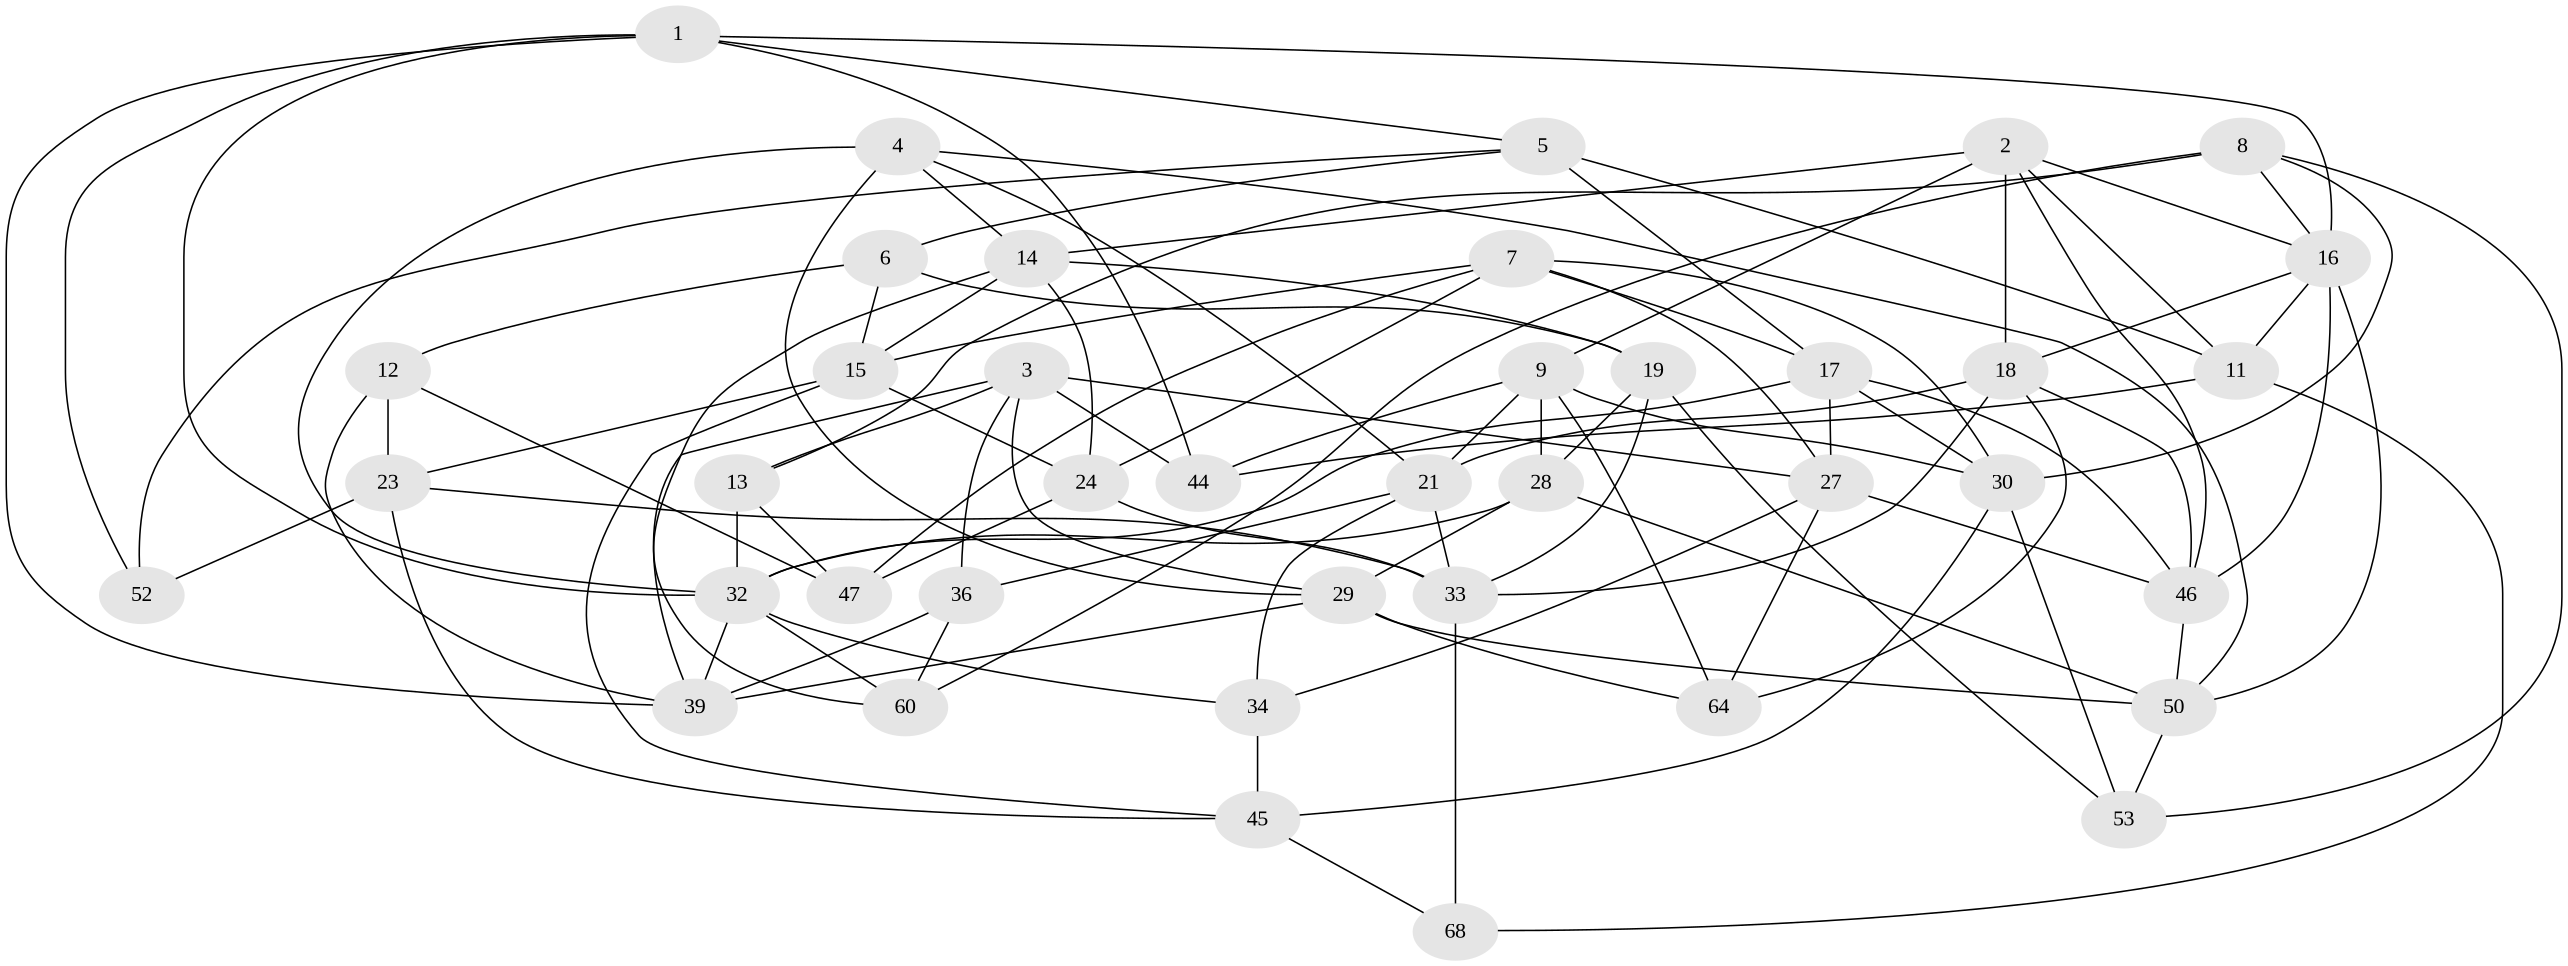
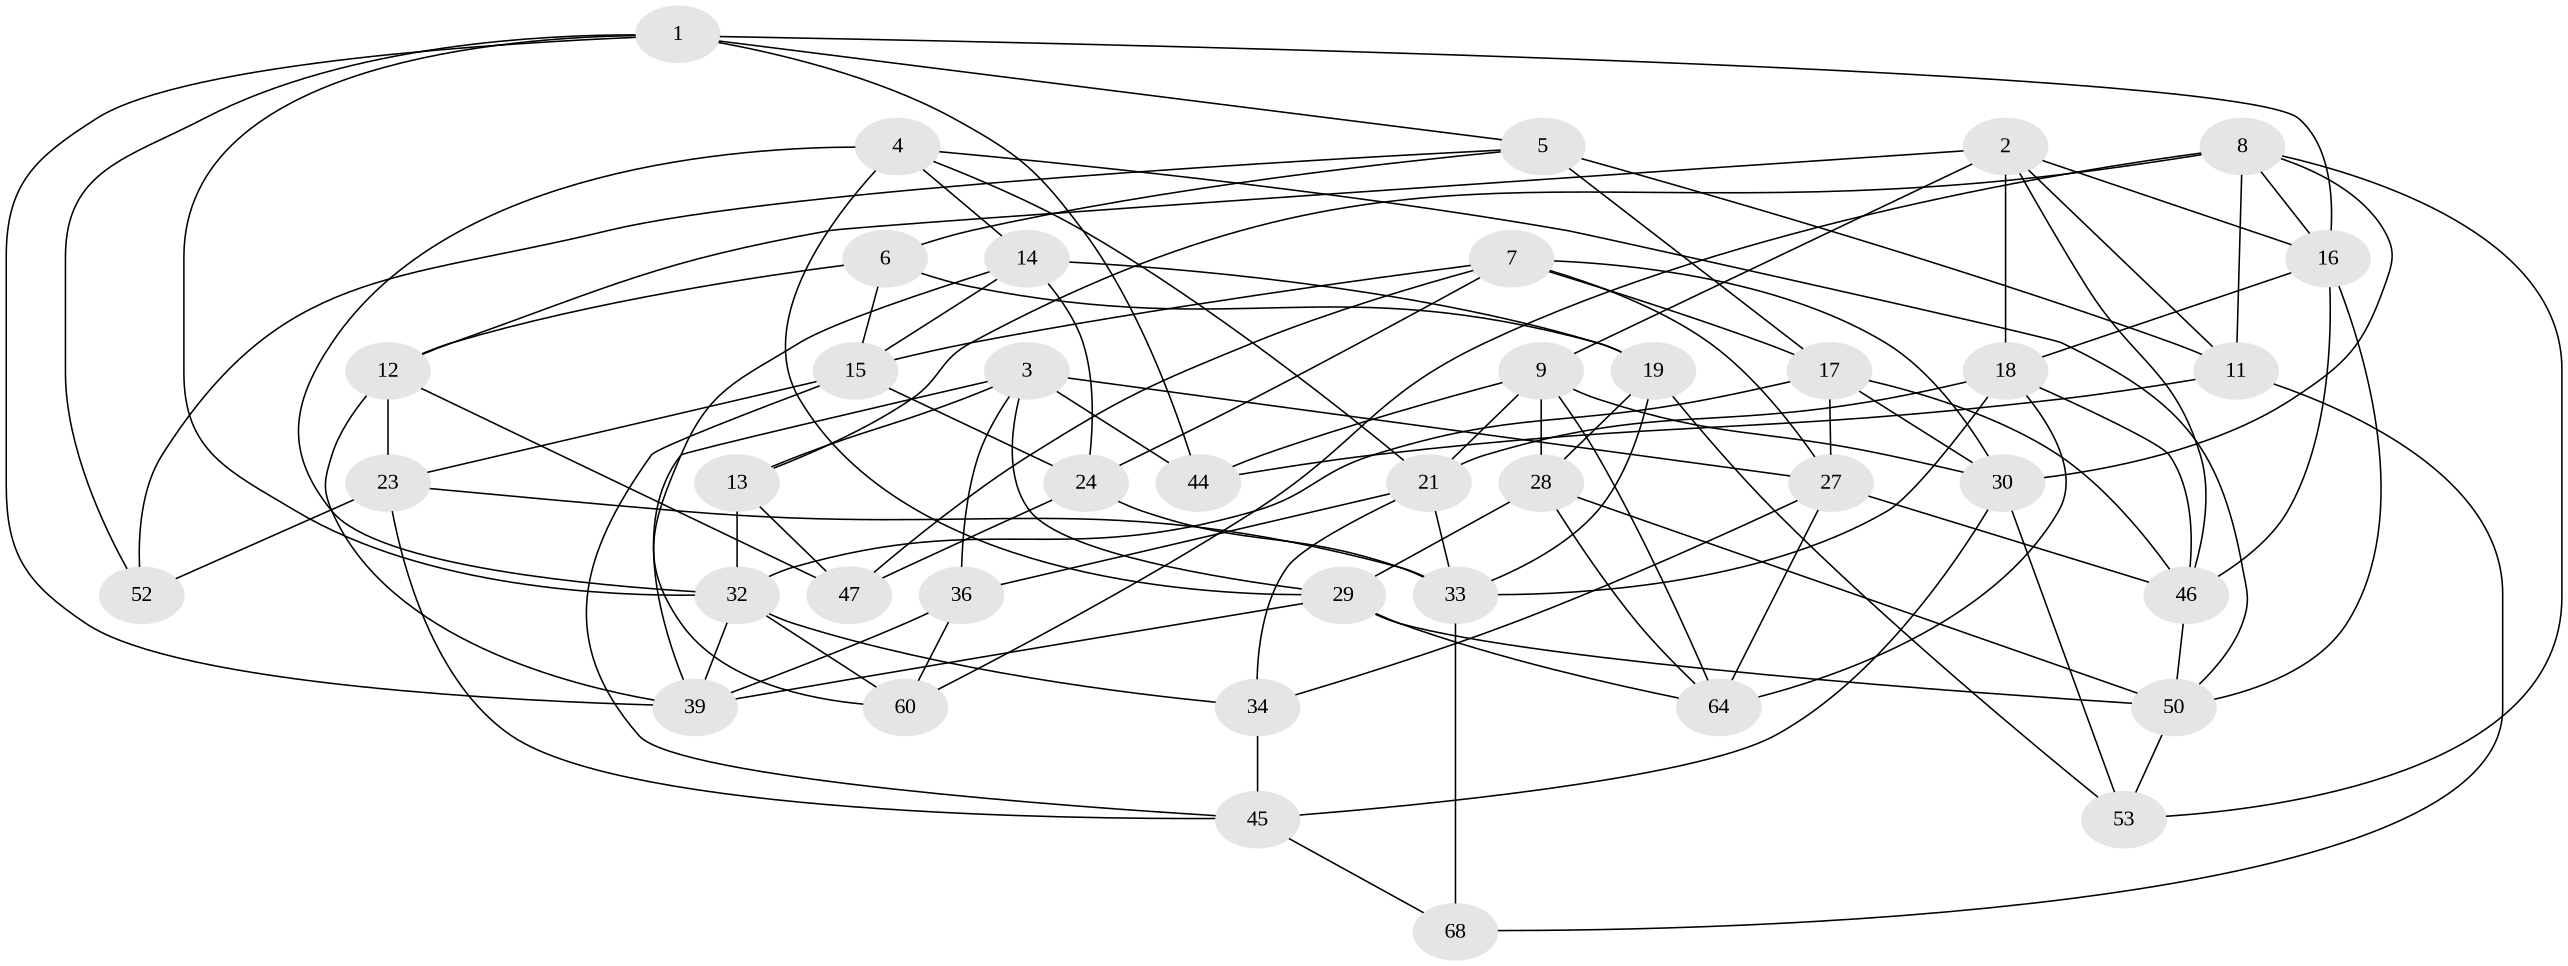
edge "2" -- "14": now "2" -- "12"
edge "16" -- "11": now "8" -- "11"
edge "28" -- "32": now "28" -- "64"
